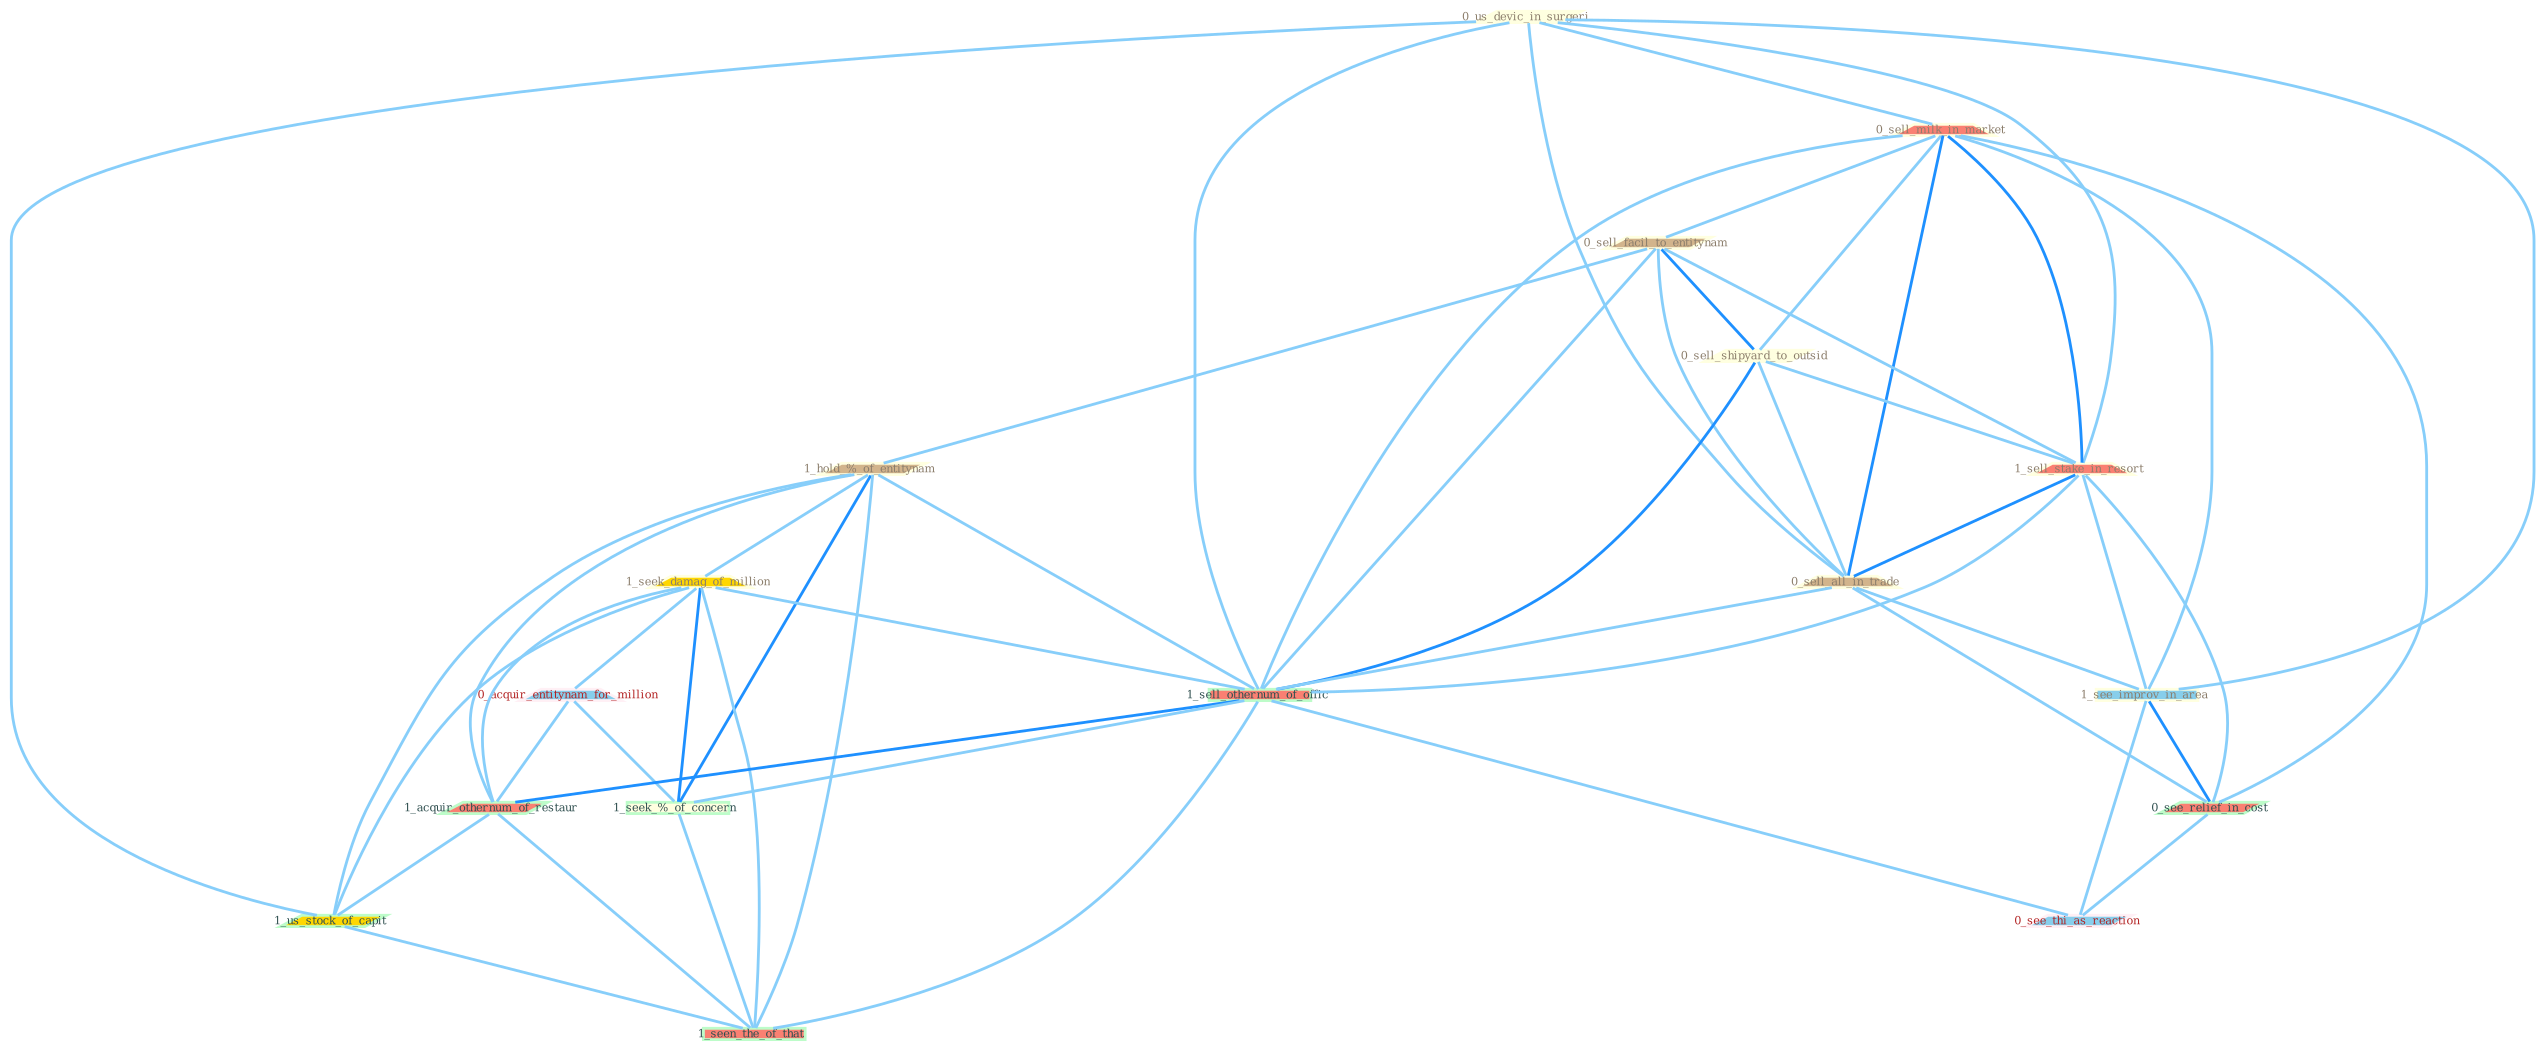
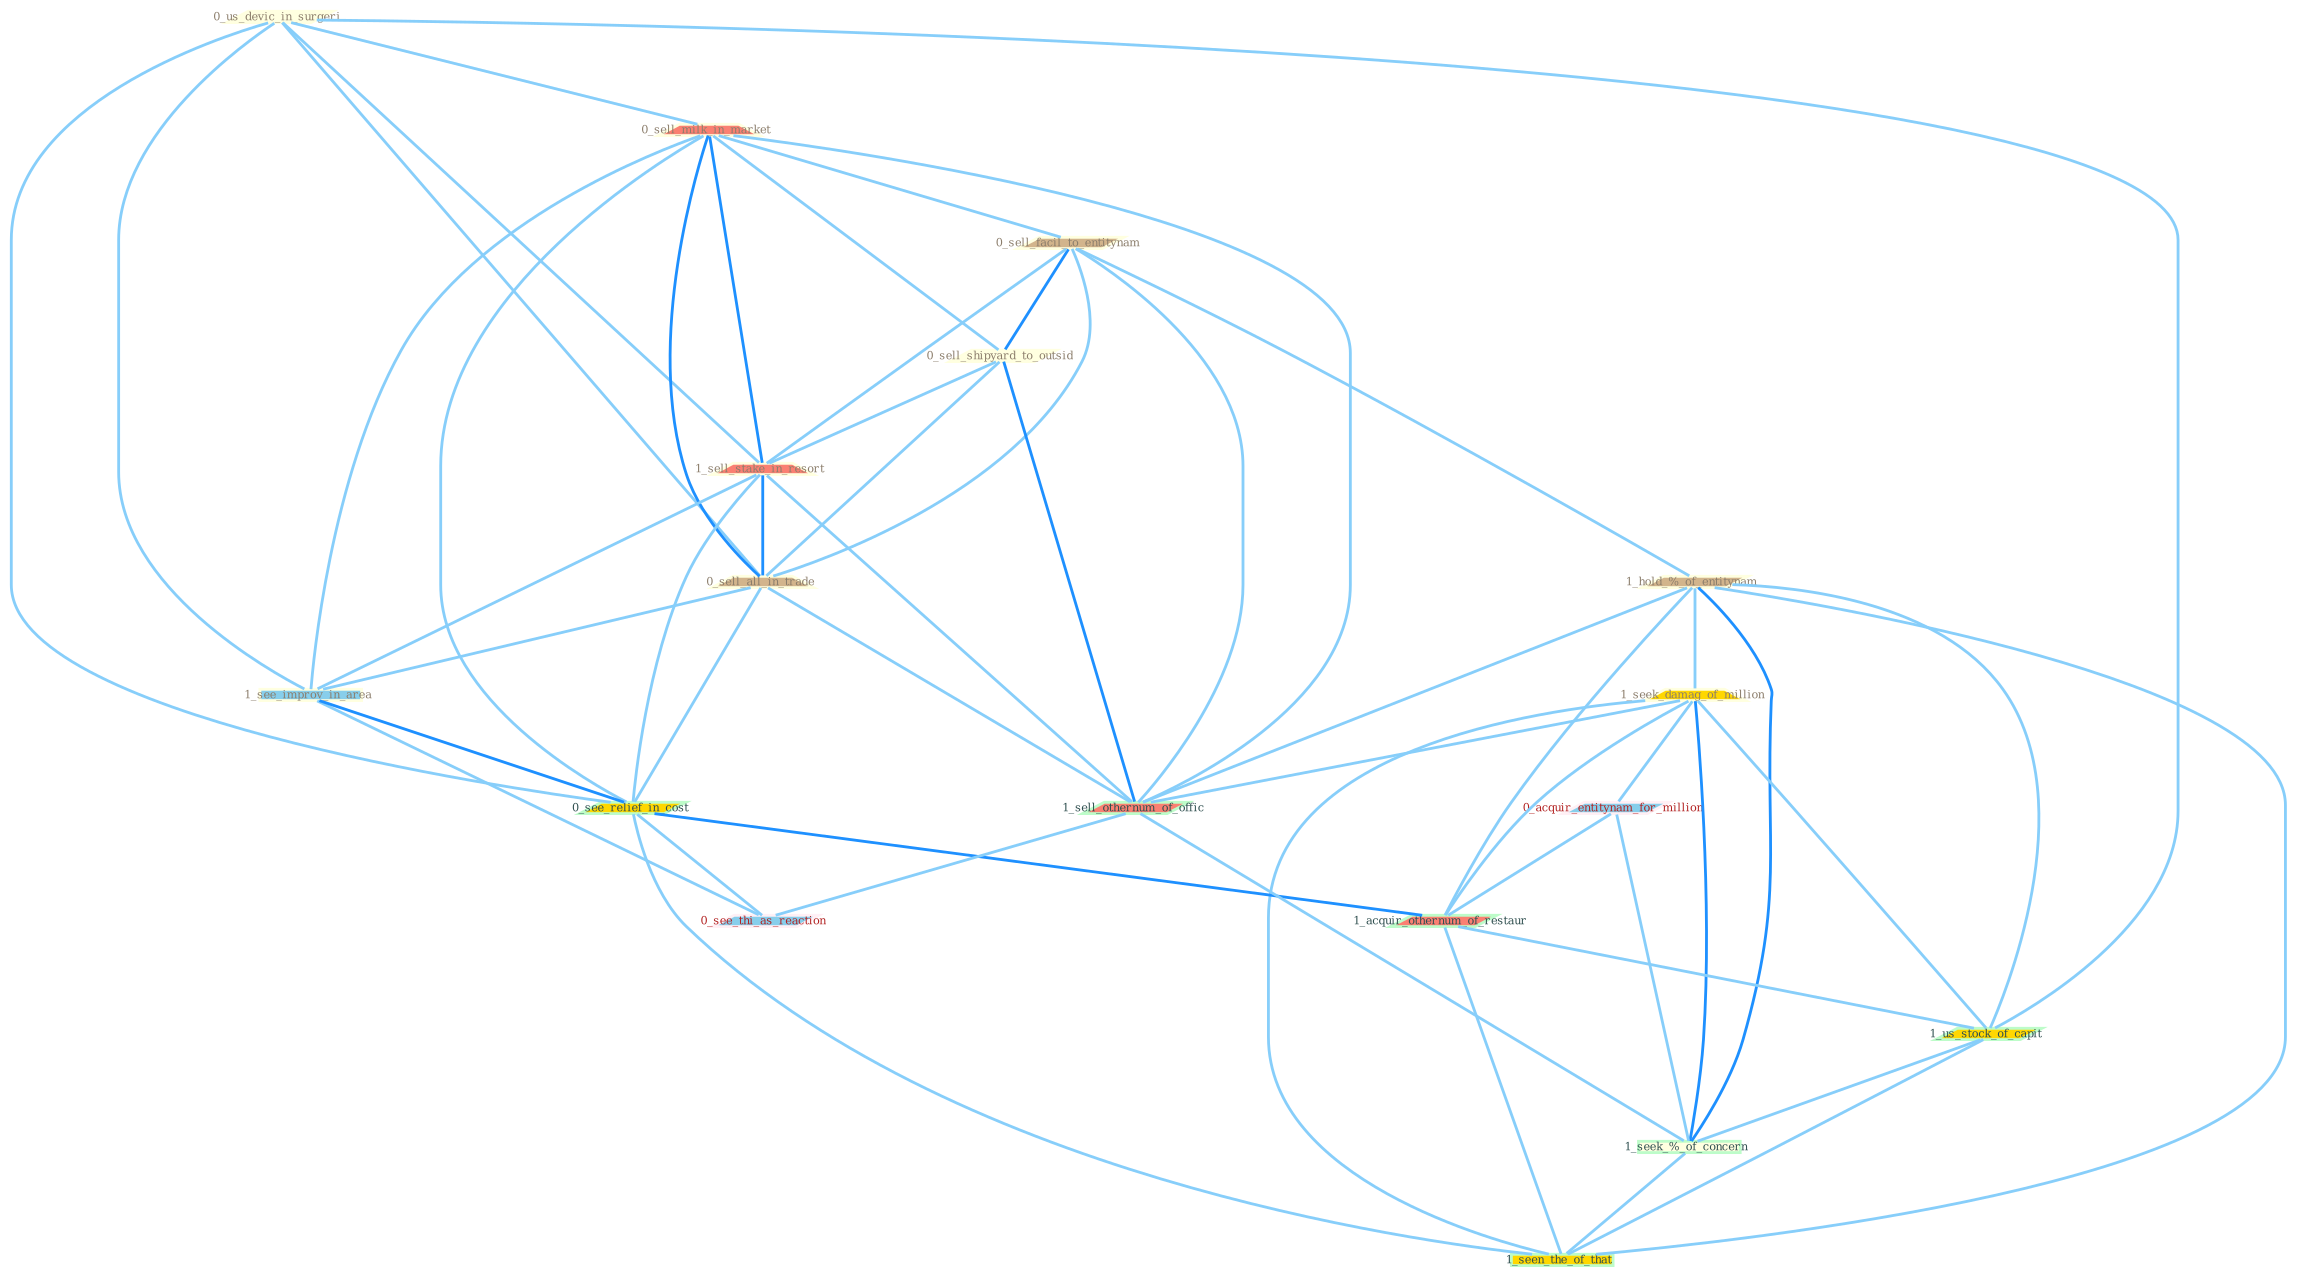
edge "0_us_devic_in_surgeri" -- "1_sell_othernum_of_offic": now "0_us_devic_in_surgeri" -- "0_see_relief_in_cost"
node "0_acquir_entitynam_for_million": shape trapezium -> parallelogram
node "1_sell_othernum_of_offic": shape box -> parallelogram
edge "1_sell_othernum_of_offic" -- "1_acquir_othernum_of_restaur": now "0_see_relief_in_cost" -- "1_acquir_othernum_of_restaur"
node "0_see_relief_in_cost": fillcolor salmon -> gold
edge "1_sell_othernum_of_offic" -- "1_seen_the_of_that": now "0_see_relief_in_cost" -- "1_seen_the_of_that"
node "1_seen_the_of_that": fillcolor salmon -> gold
edge "1_us_stock_of_capit" -- "1_seek_%_of_concern": added
